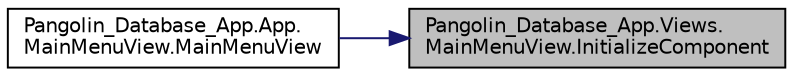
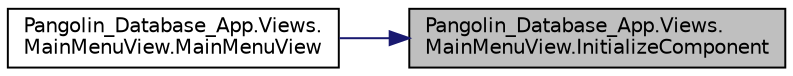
node "Pangolin_Database_App.App. MainMenuView.MainMenuView": label "Pangolin_Database_App.App. MainMenuView.MainMenuView" -> "Pangolin_Database_App.Views. MainMenuView.MainMenuView"
